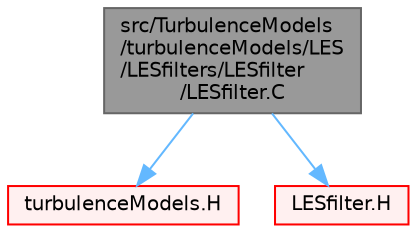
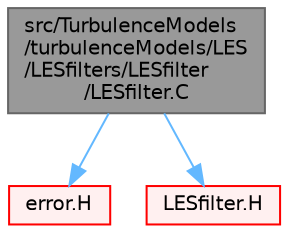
node "turbulenceModels.H": label "turbulenceModels.H" -> "error.H"
